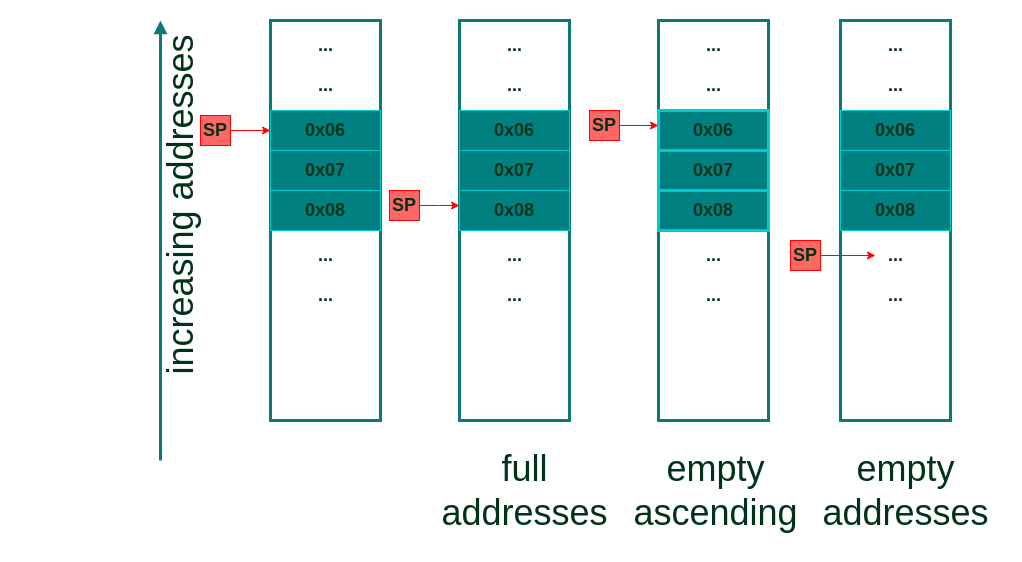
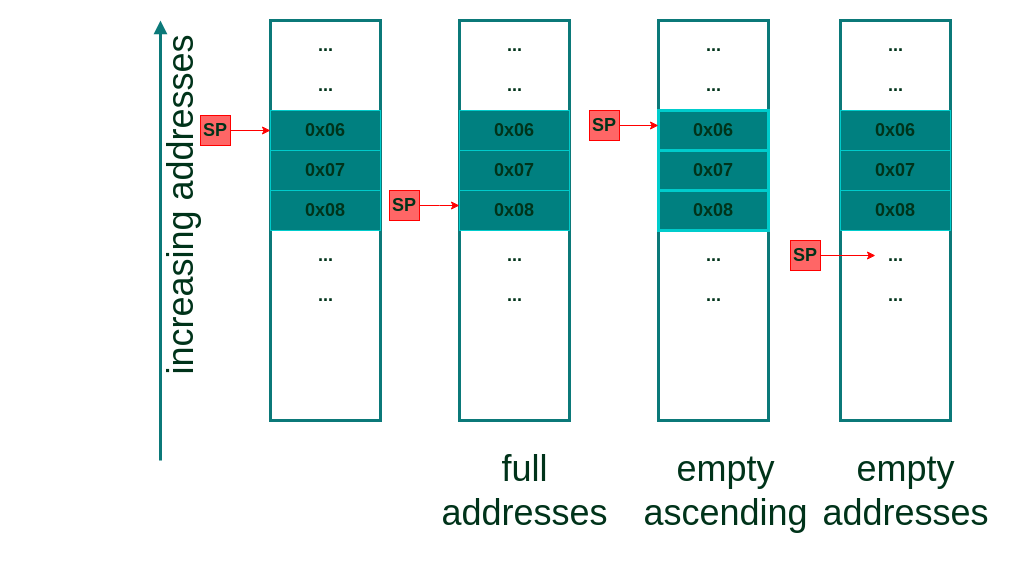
node "empty ascending": moved (716, 491) -> (726, 491)
